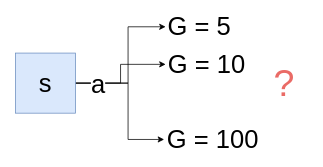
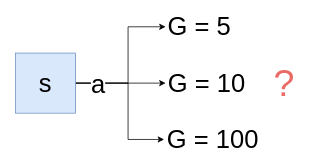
node "G = 10": moved (207, 64) -> (207, 83)
